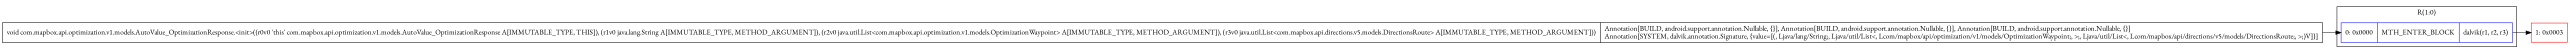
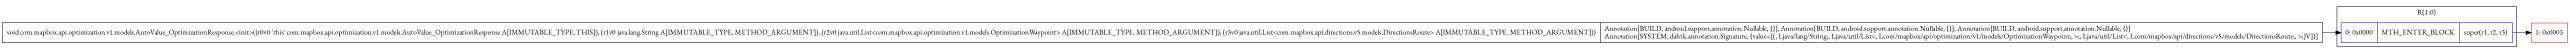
node "0: 0x0000": text "dalvik(r1, r2, r3)" -> "super(r1, r2, r3)"
